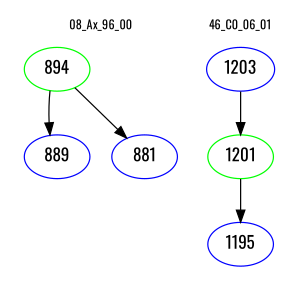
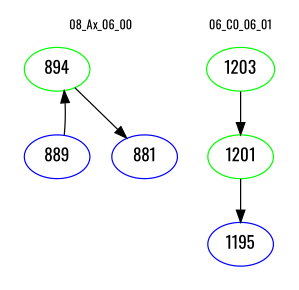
cluster "08_Ax_96_00": label "08_Ax_96_00" -> "08_Ax_06_00"
cluster "46_C0_06_01": label "46_C0_06_01" -> "06_C0_06_01"
node "1203": color blue -> green
edge "894" -> "889": reversed
